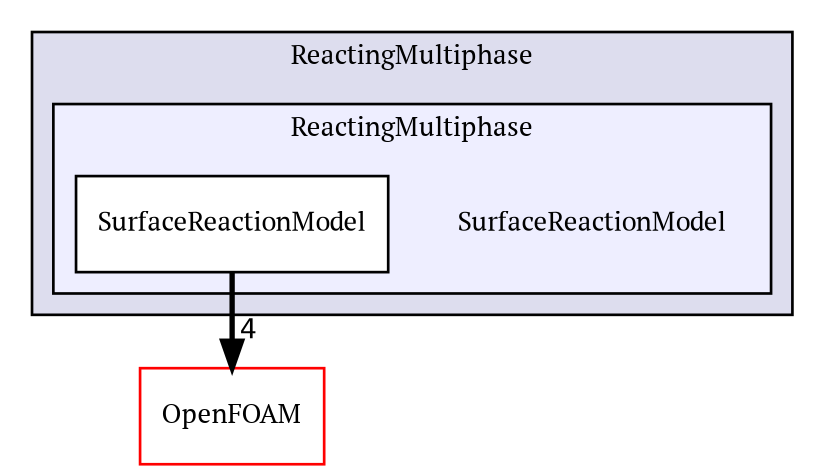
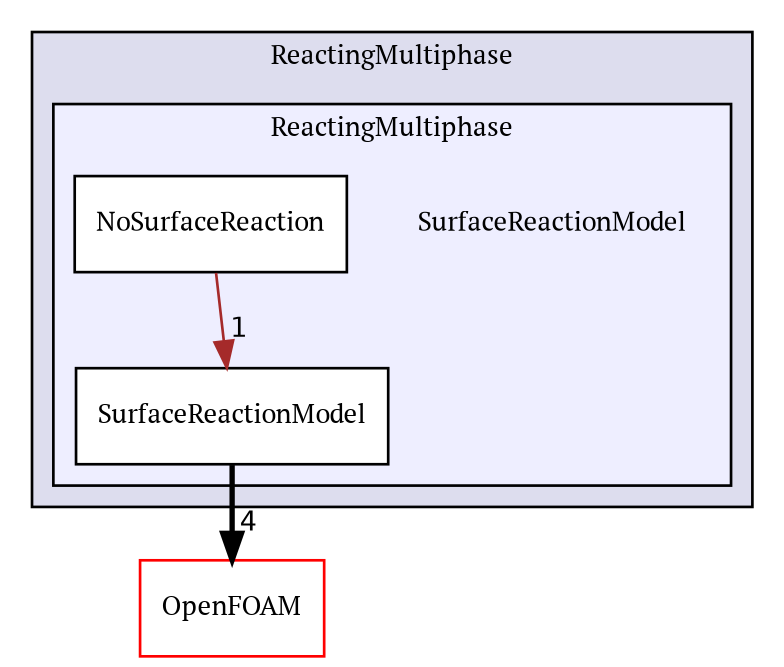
node "NoSurfaceReaction": added
